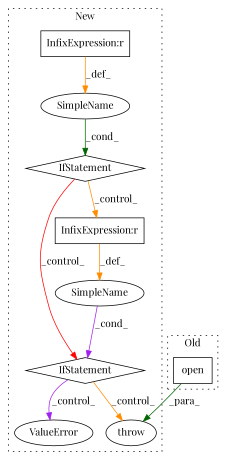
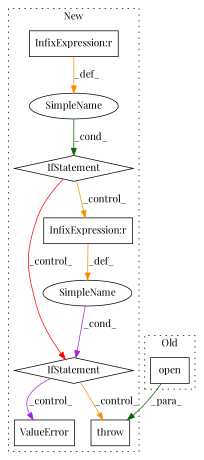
node "ValueError": shape ellipse -> box
node "throw": shape ellipse -> box
